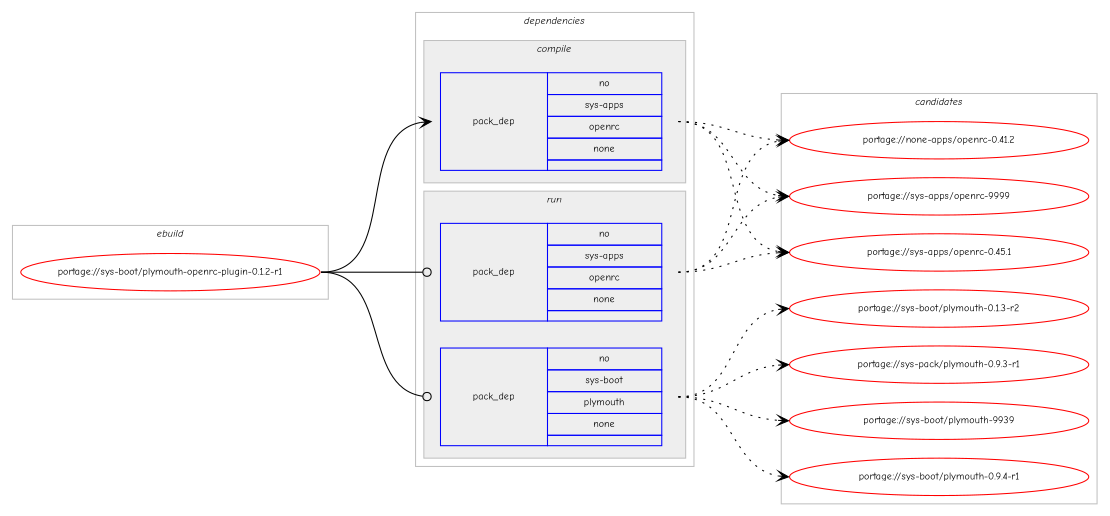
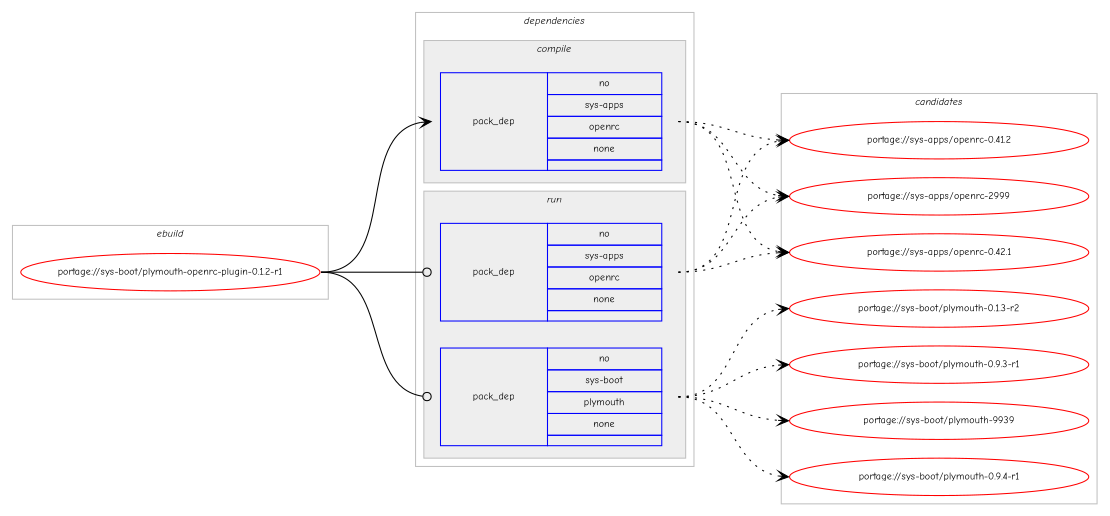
node "portage://none-apps/openrc-0.41.2": label "portage://none-apps/openrc-0.41.2" -> "portage://sys-apps/openrc-0.41.2"
node "portage://sys-apps/openrc-9999": label "portage://sys-apps/openrc-9999" -> "portage://sys-apps/openrc-2999"
node "portage://sys-apps/openrc-0.45.1": label "portage://sys-apps/openrc-0.45.1" -> "portage://sys-apps/openrc-0.42.1"
node "portage://sys-pack/plymouth-0.9.3-r1": label "portage://sys-pack/plymouth-0.9.3-r1" -> "portage://sys-boot/plymouth-0.9.3-r1"
